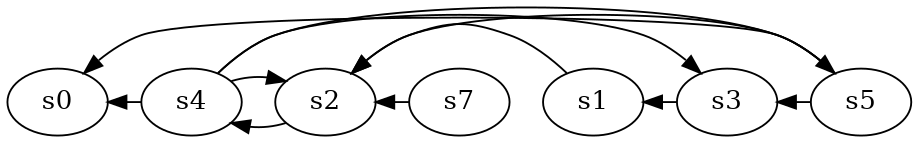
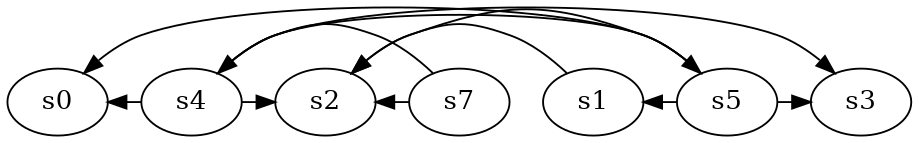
edge "s3" -> "s1": now "s5" -> "s1"
edge "s2" -> "s4": now "s7" -> "s4"
